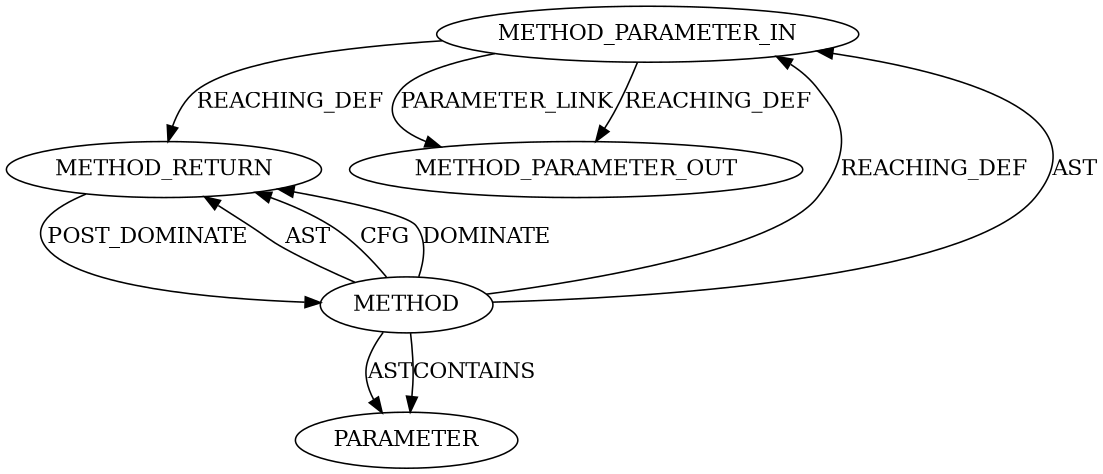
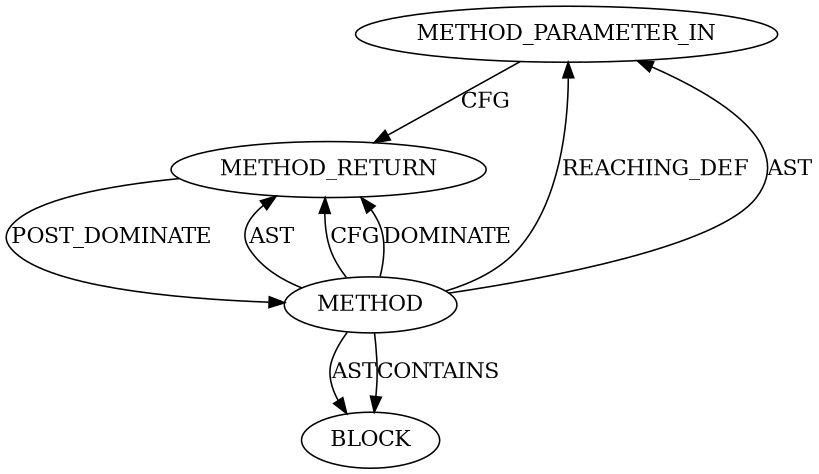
edge "METHOD_PARAMETER_IN" -> "METHOD_RETURN": label "REACHING_DEF" -> "CFG"
node "METHOD_PARAMETER_OUT": removed
node "PARAMETER": label "PARAMETER" -> "BLOCK"
